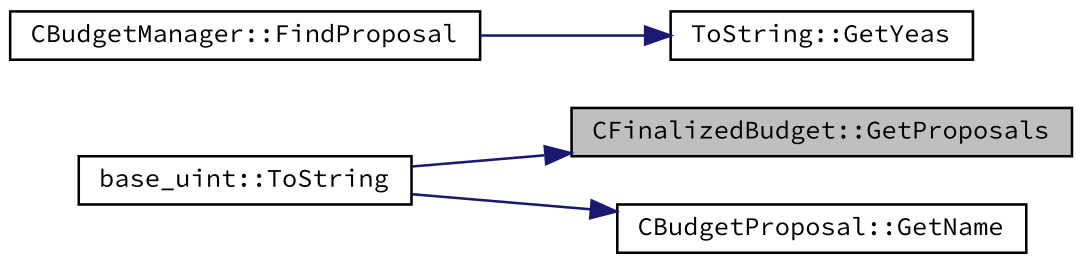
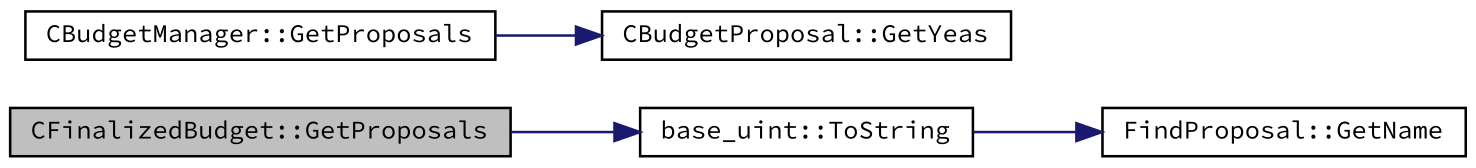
node "CBudgetManager::FindProposal": label "CBudgetManager::FindProposal" -> "CBudgetManager::GetProposals"
node "ToString::GetYeas": label "ToString::GetYeas" -> "CBudgetProposal::GetYeas"
edge "base_uint::ToString" -> "CFinalizedBudget::GetProposals": reversed
node "CBudgetProposal::GetName": label "CBudgetProposal::GetName" -> "FindProposal::GetName"
